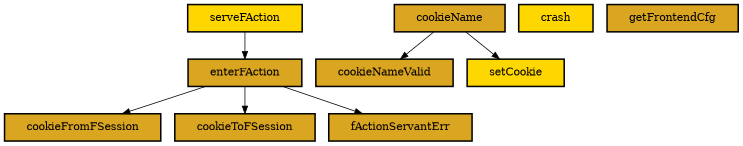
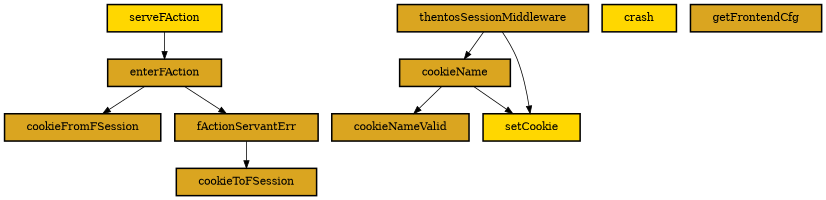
node "thentosSessionMiddleware": added
edge "enterFAction" -> "cookieToFSession": now "fActionServantErr" -> "cookieToFSession"
